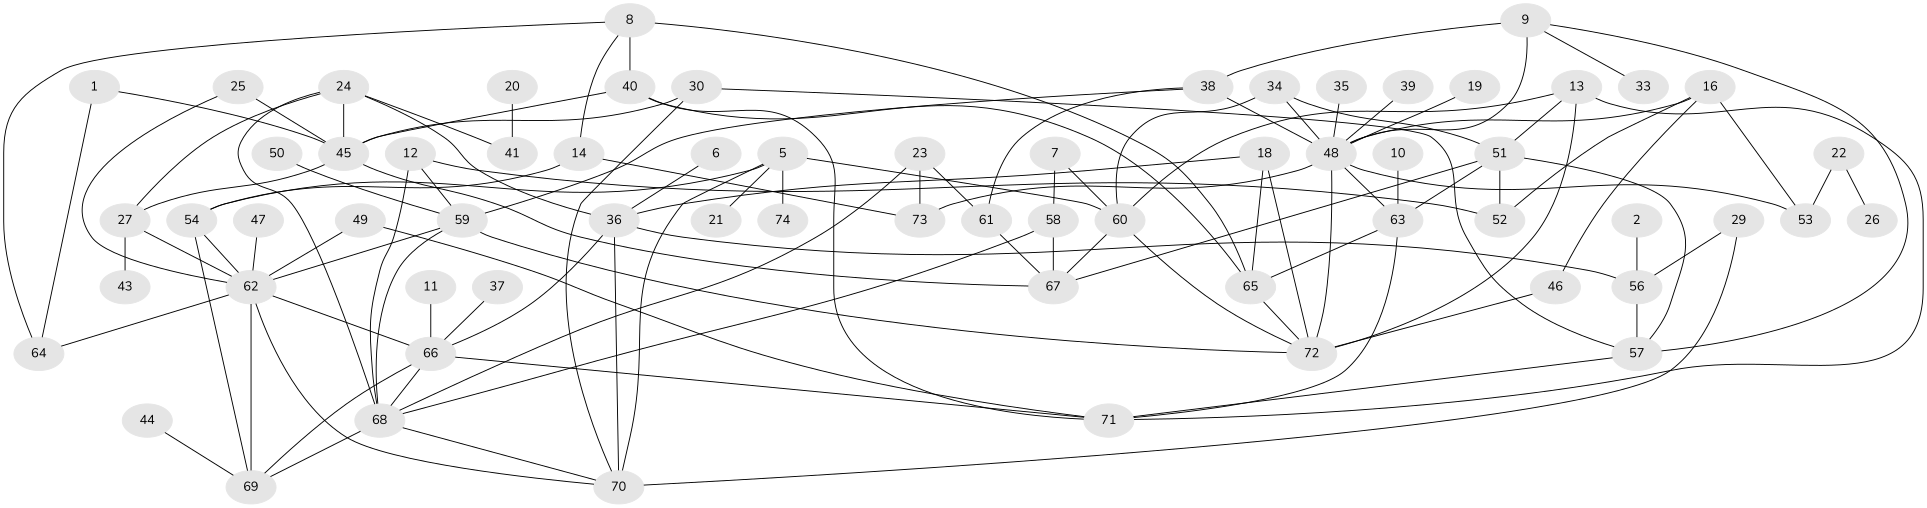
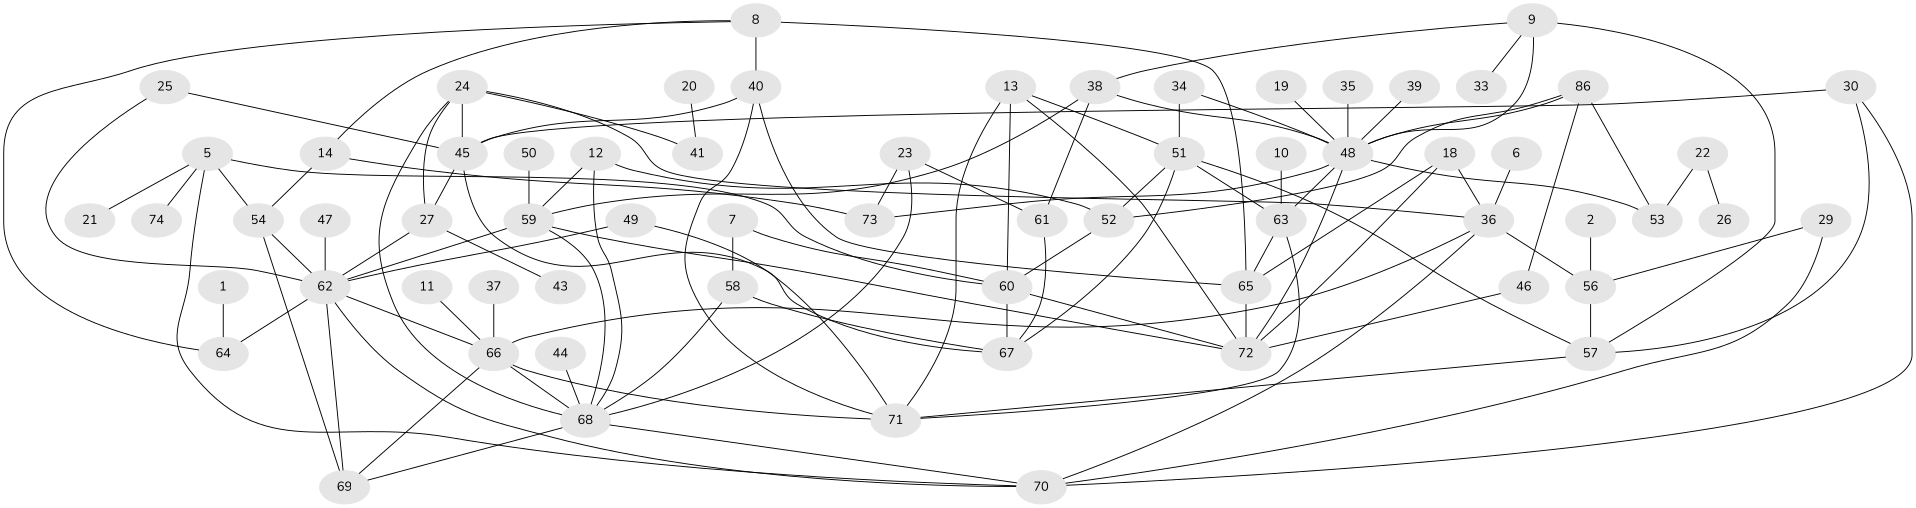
node "16": label "16" -> "86"
edge "1" -- "45": removed
edge "34" -- "60": now "52" -- "60"
edge "44" -- "69": now "44" -- "68"
